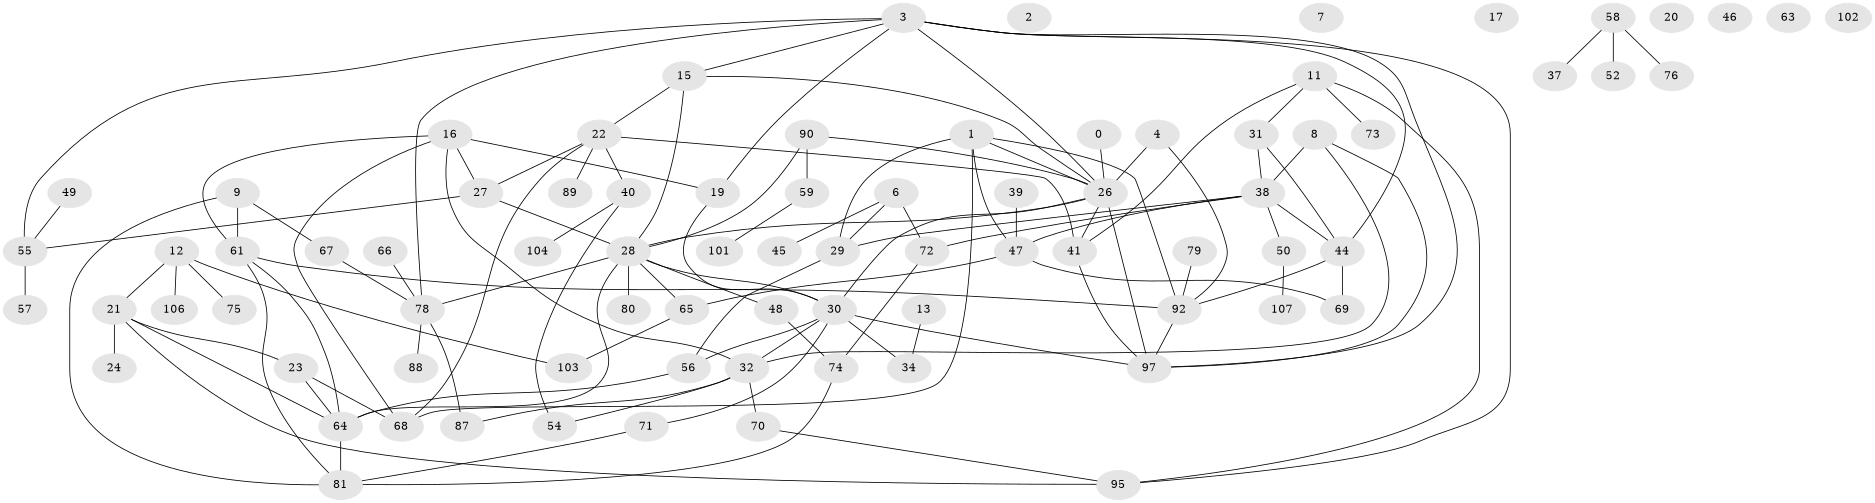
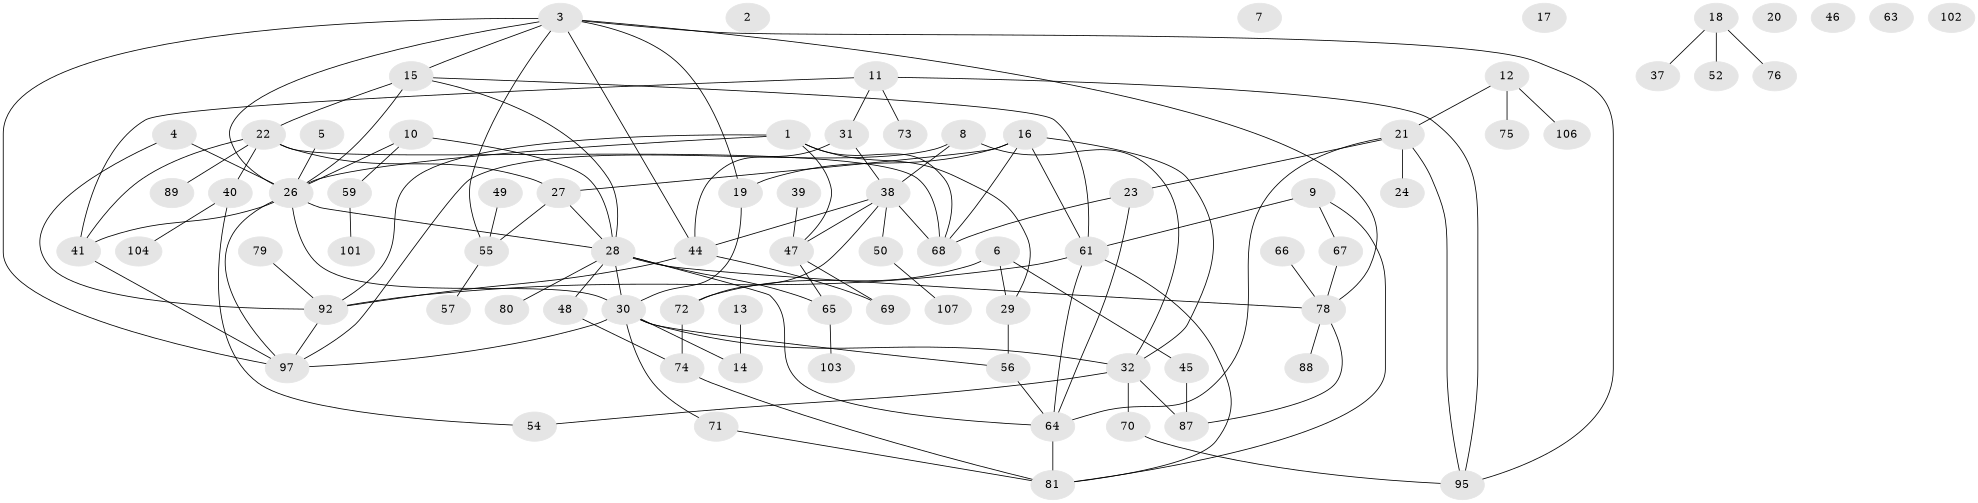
node "58": label "58" -> "18"
edge "15" -- "61": added
node "90": label "90" -> "10"
node "0": label "0" -> "5"
edge "38" -- "29": now "38" -- "68"
edge "12" -- "103": removed
node "34": label "34" -> "14"
edge "45" -- "87": added
